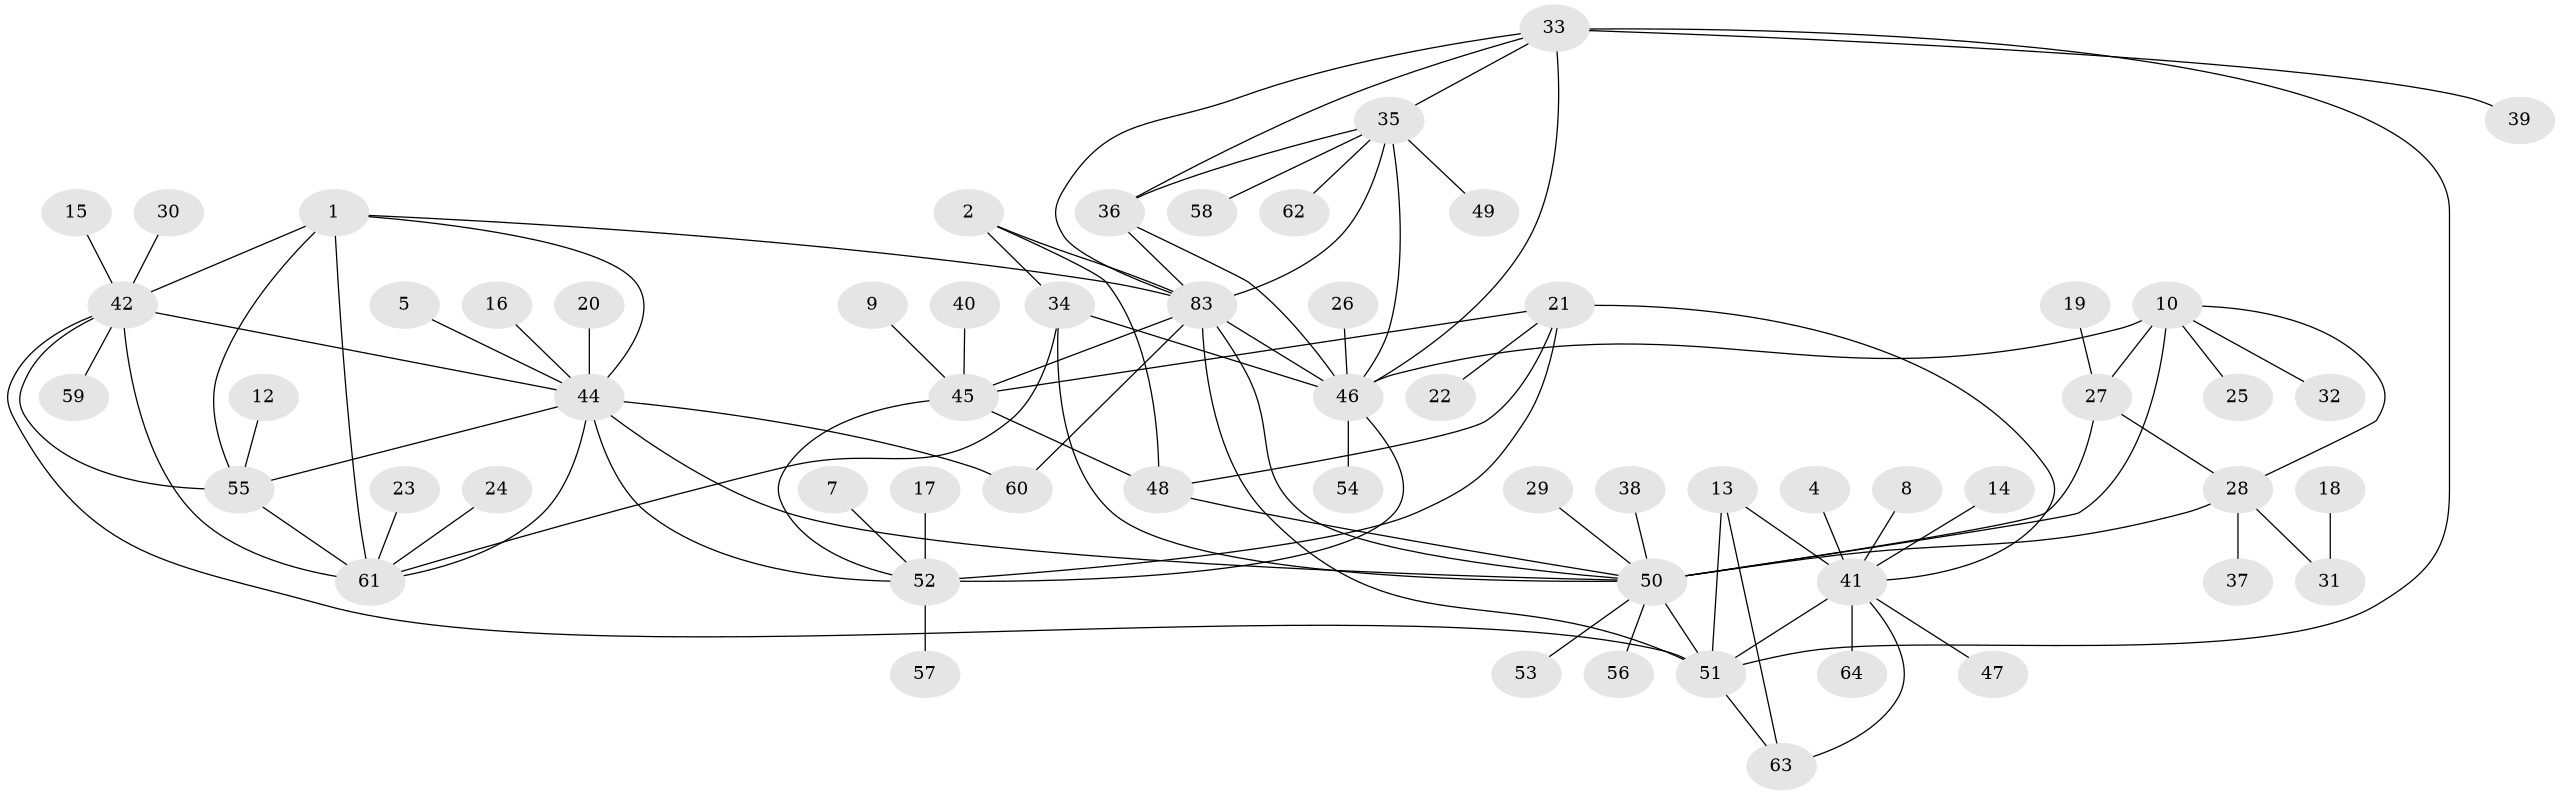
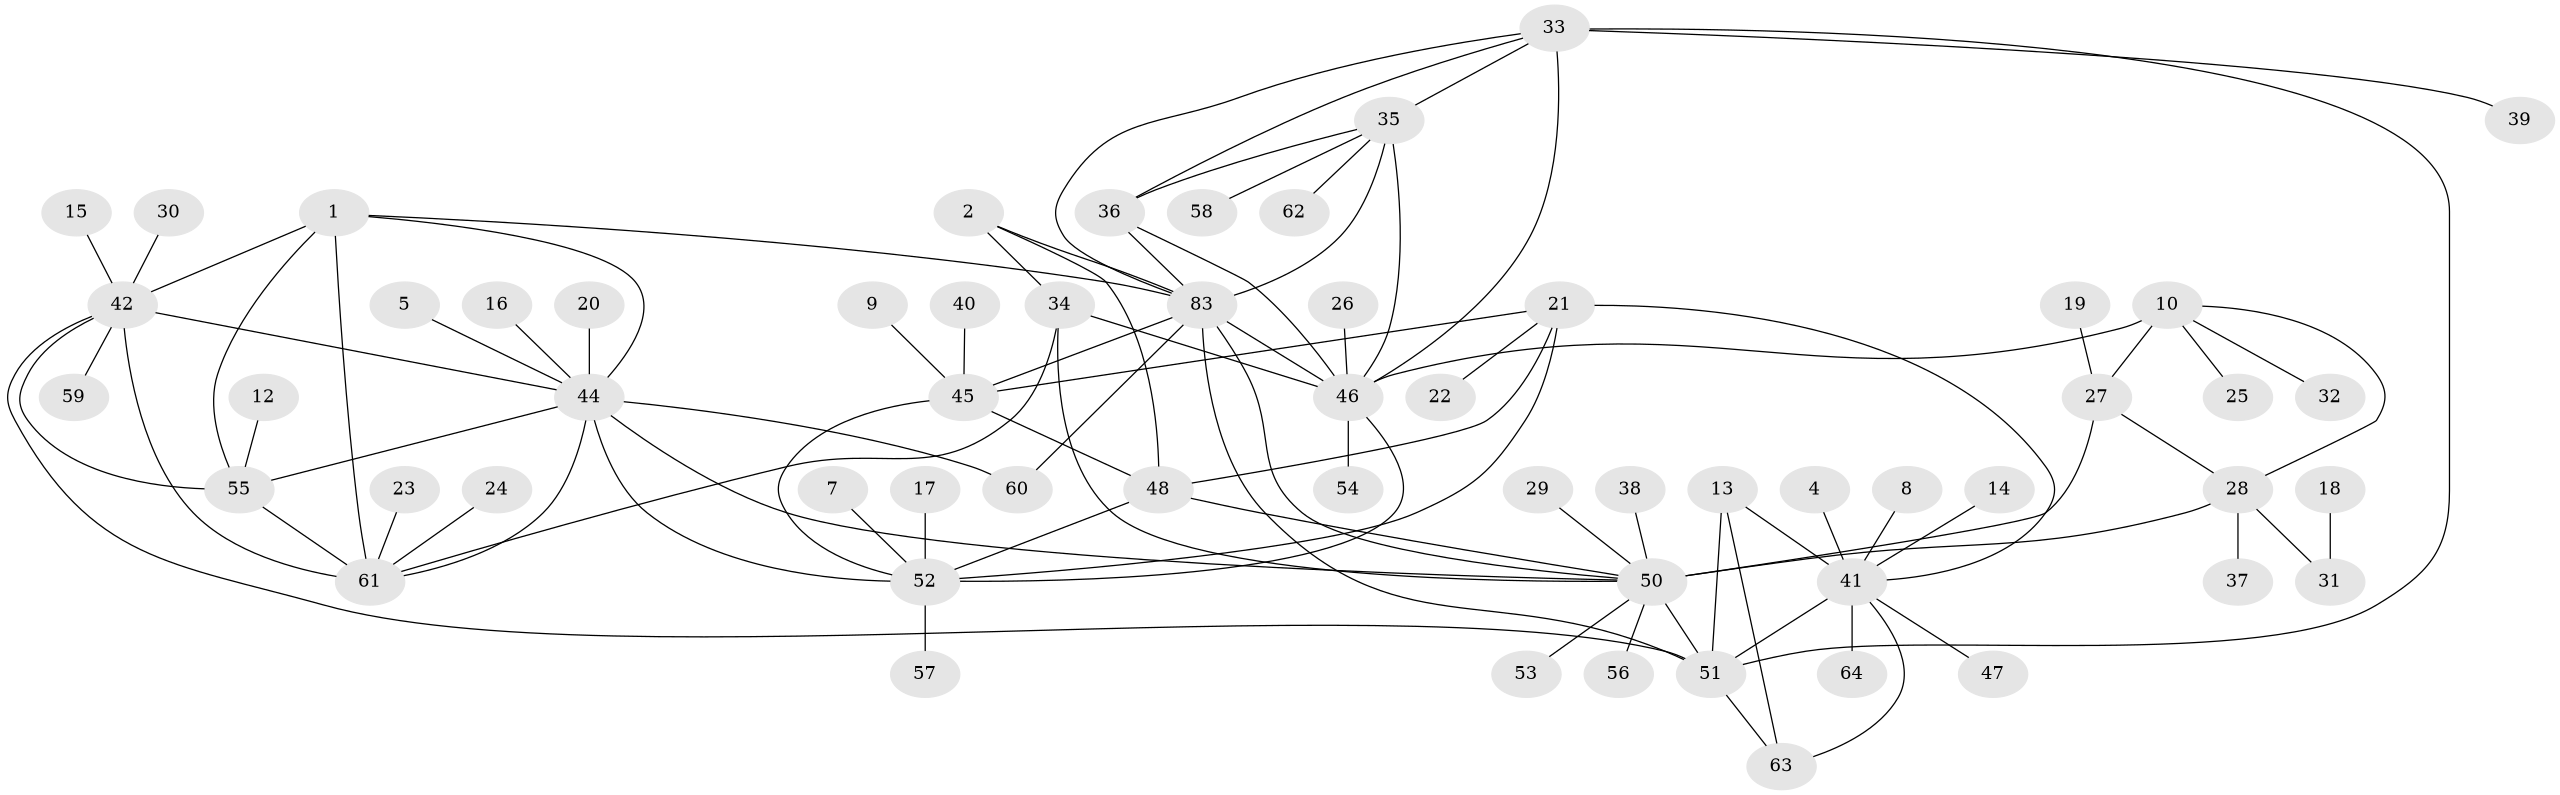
node "49": removed
edge "10" -- "50": removed
edge "48" -- "52": added
